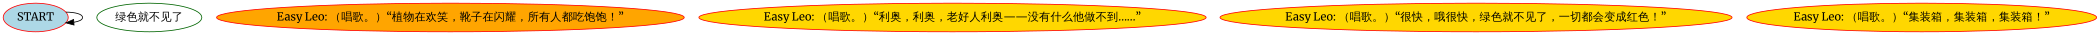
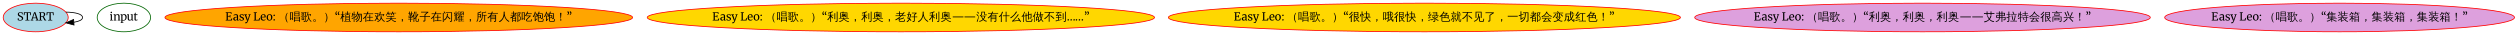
node "绿色就不见了": label "绿色就不见了" -> "input"
node "Easy Leo: （唱歌。）“集装箱，集装箱，集装箱！”": fillcolor gold -> plum
node "Easy Leo: （唱歌。）“利奥，利奥，利奥——艾弗拉特会很高兴！”": added
